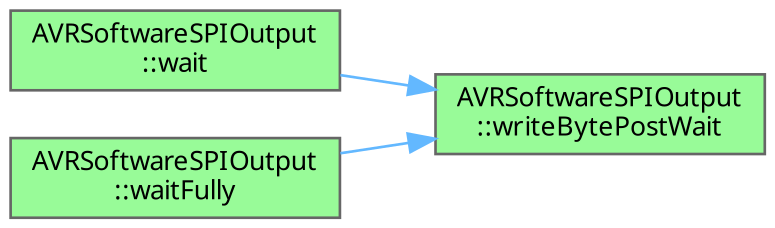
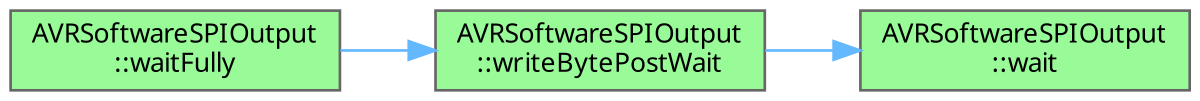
edge "AVRSoftwareSPIOutput ::wait" -> "AVRSoftwareSPIOutput ::writeBytePostWait": reversed
